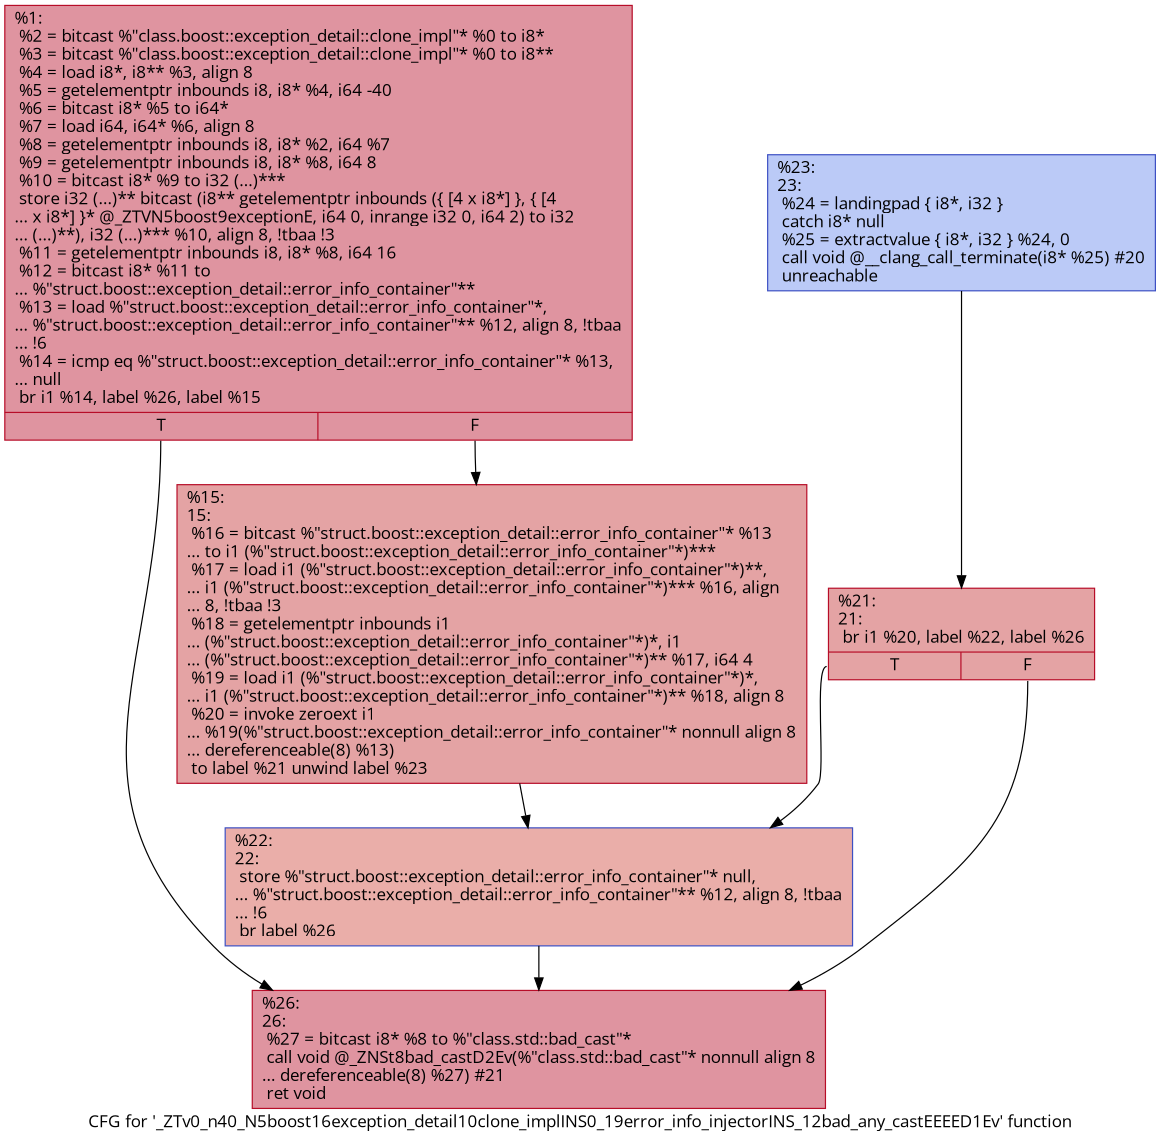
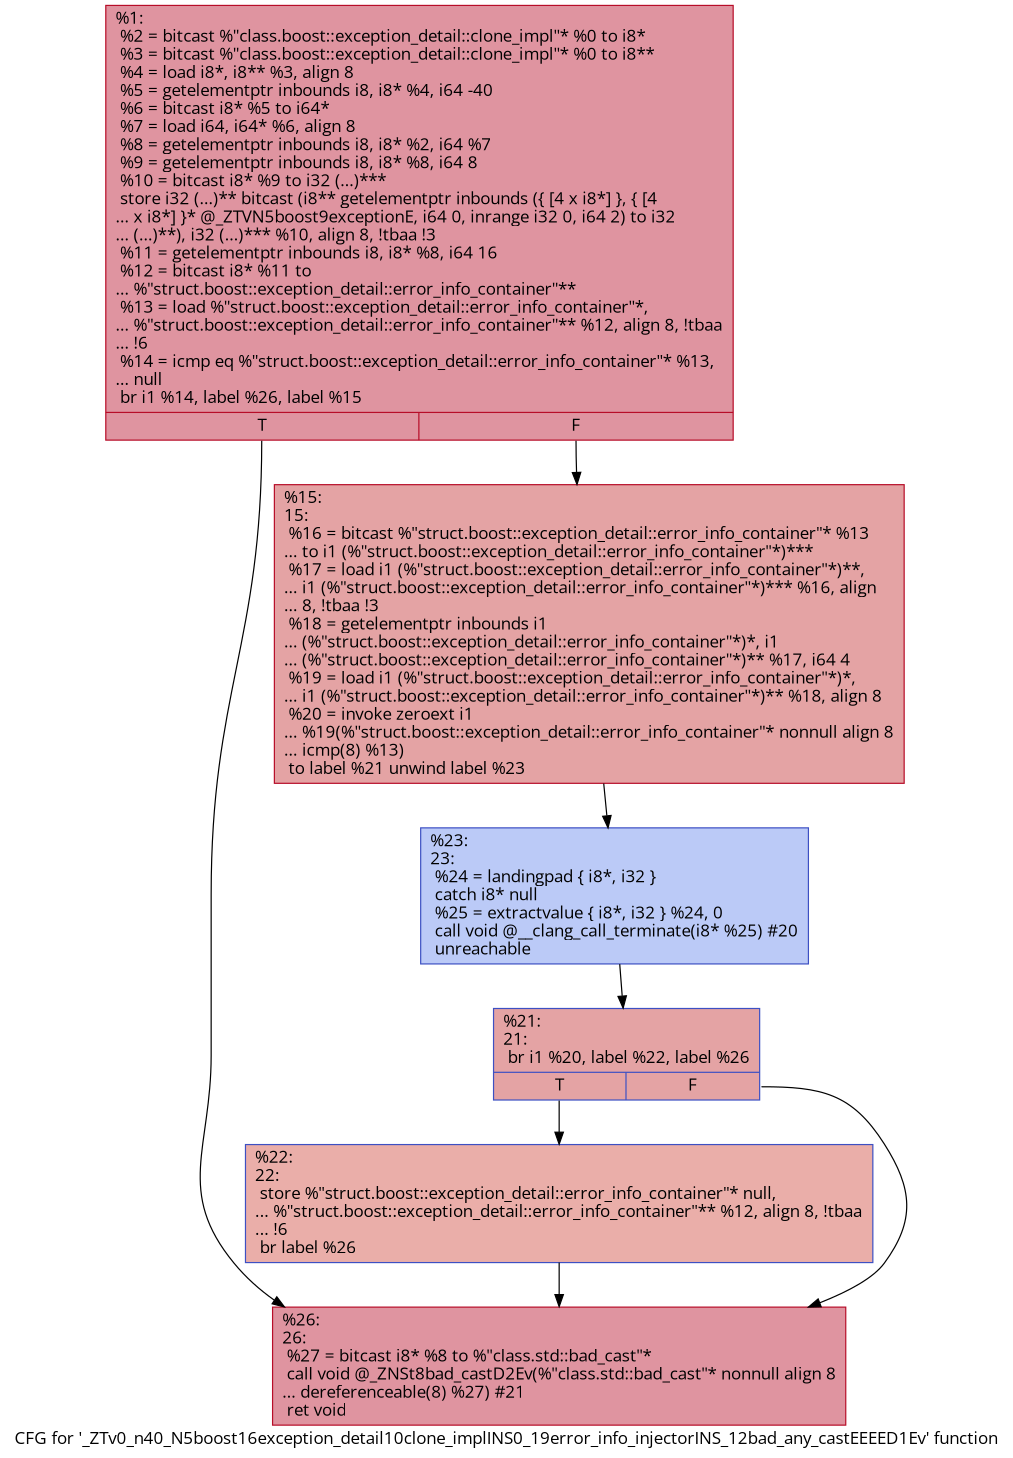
node "%21:": color #b70d28ff -> #3d50c3ff
node "%15:": text "... dereferenceable(8) %13)" -> "... icmp(8) %13)"
edge "%15:" -> "%22:": now "%15:" -> "%23:"
